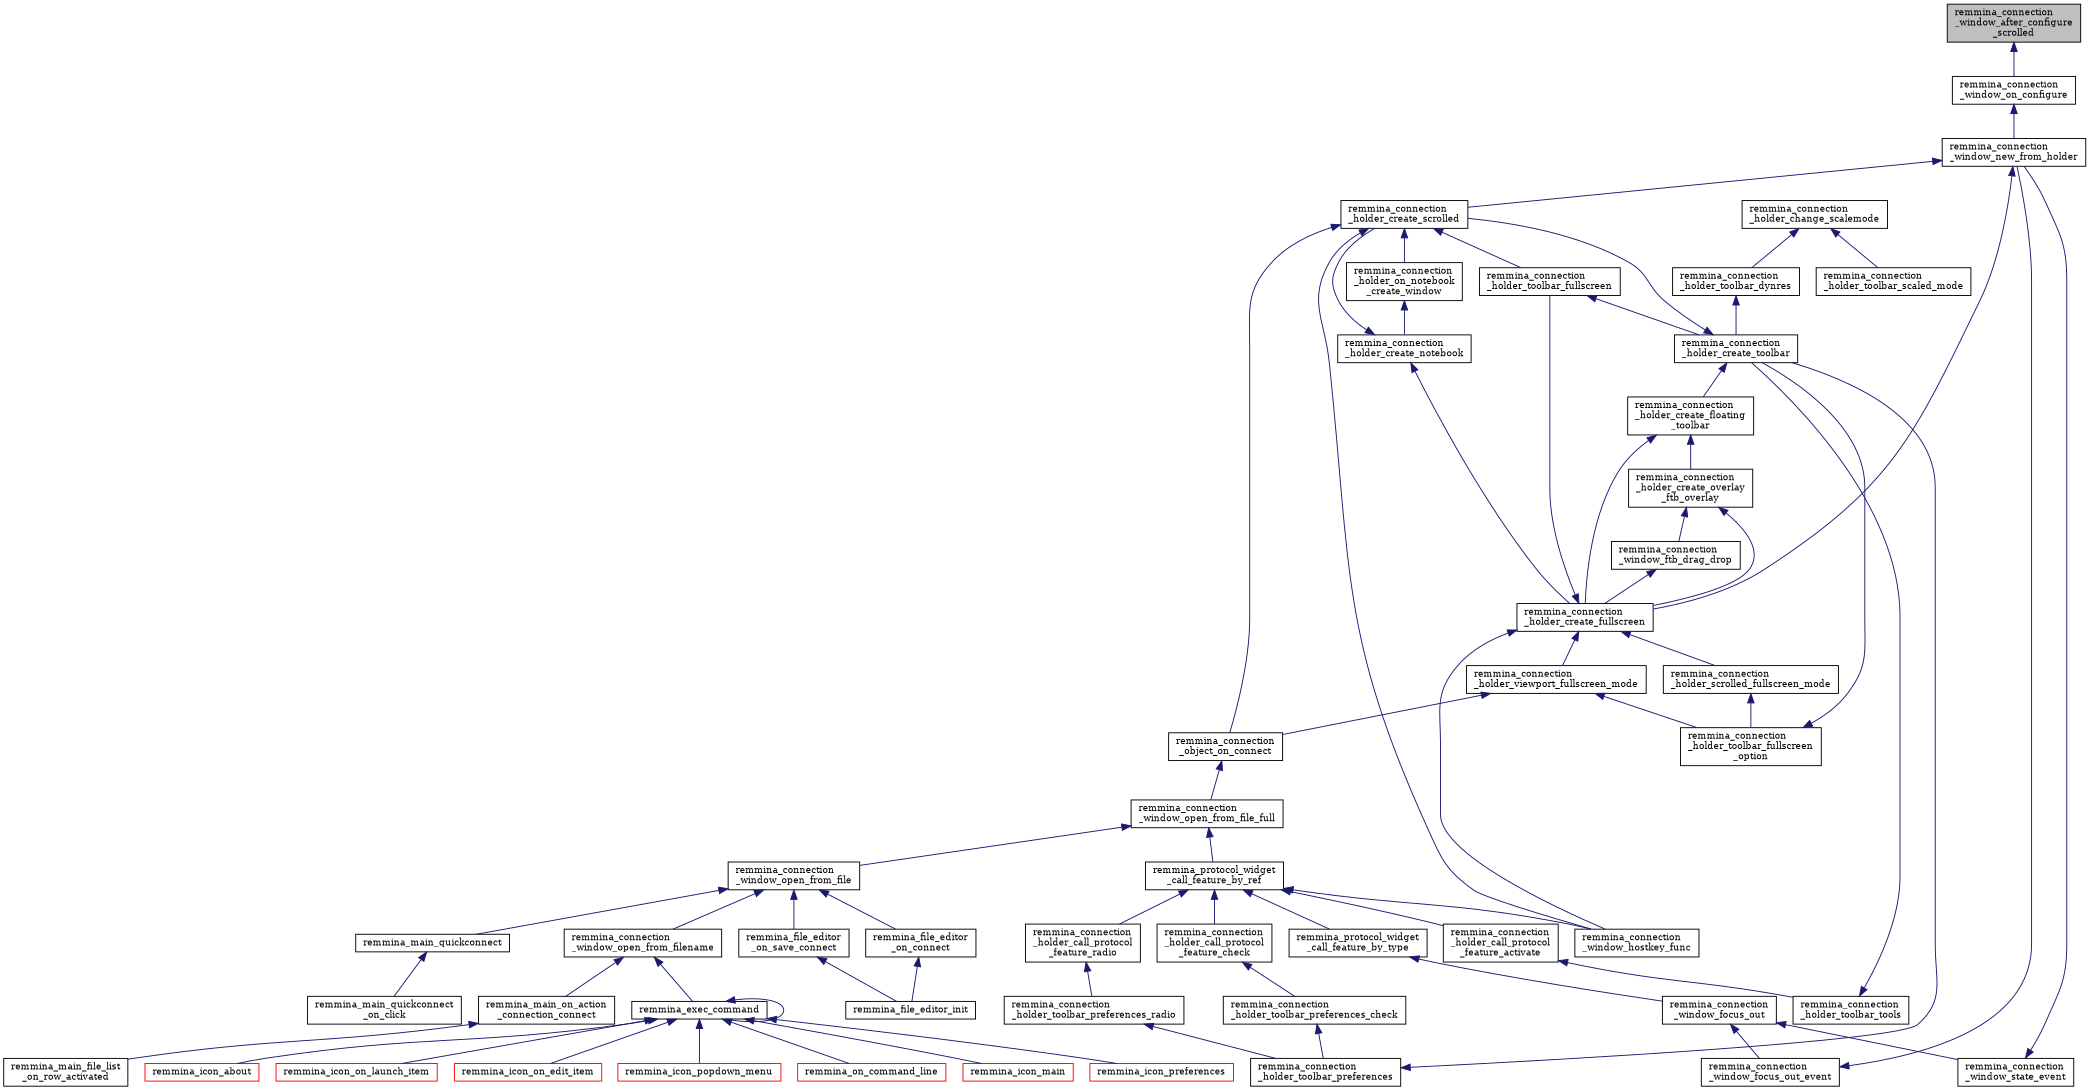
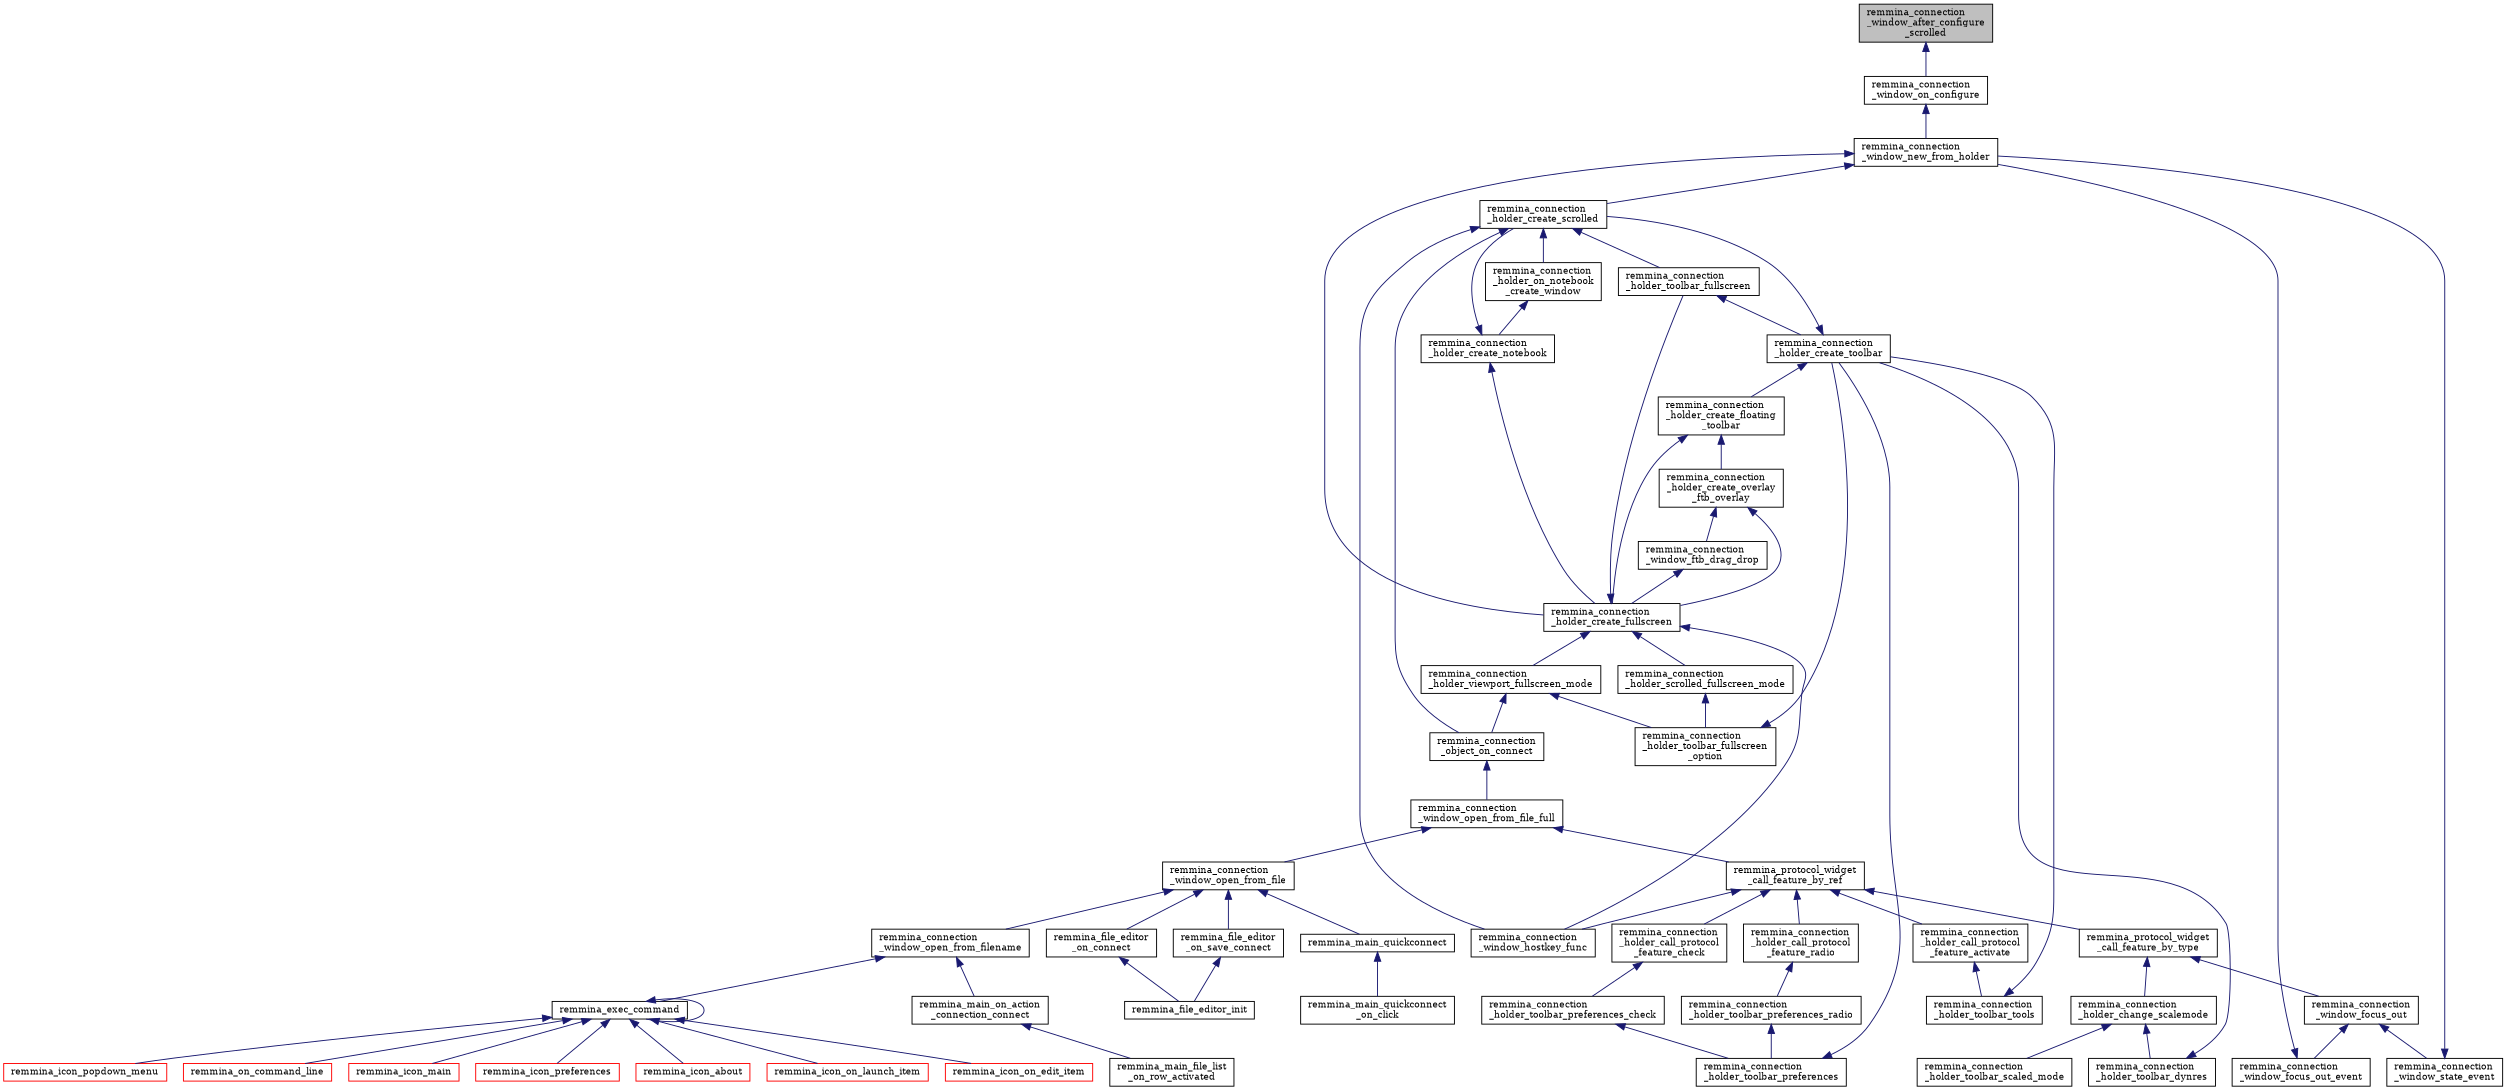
edge "remmina_connection _holder_change_scalemode" -> "remmina_protocol_widget _call_feature_by_type": added
